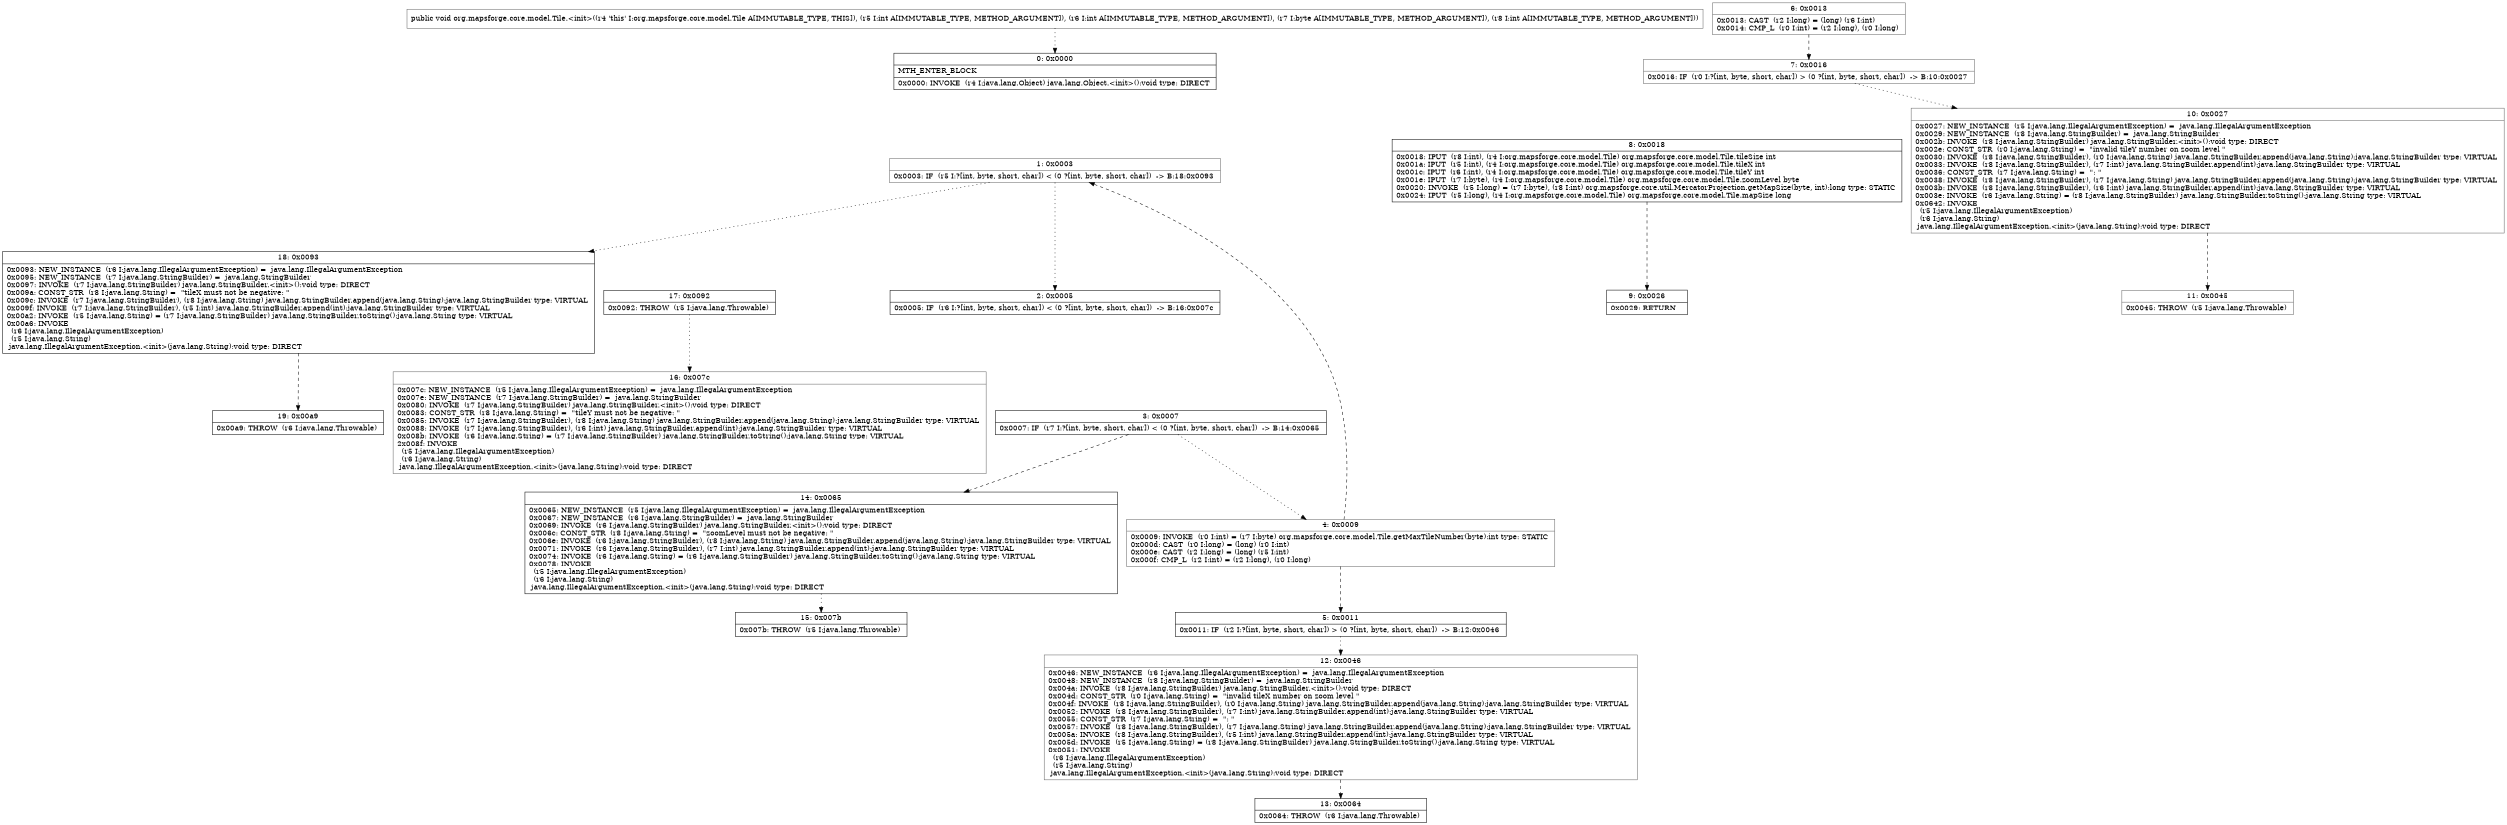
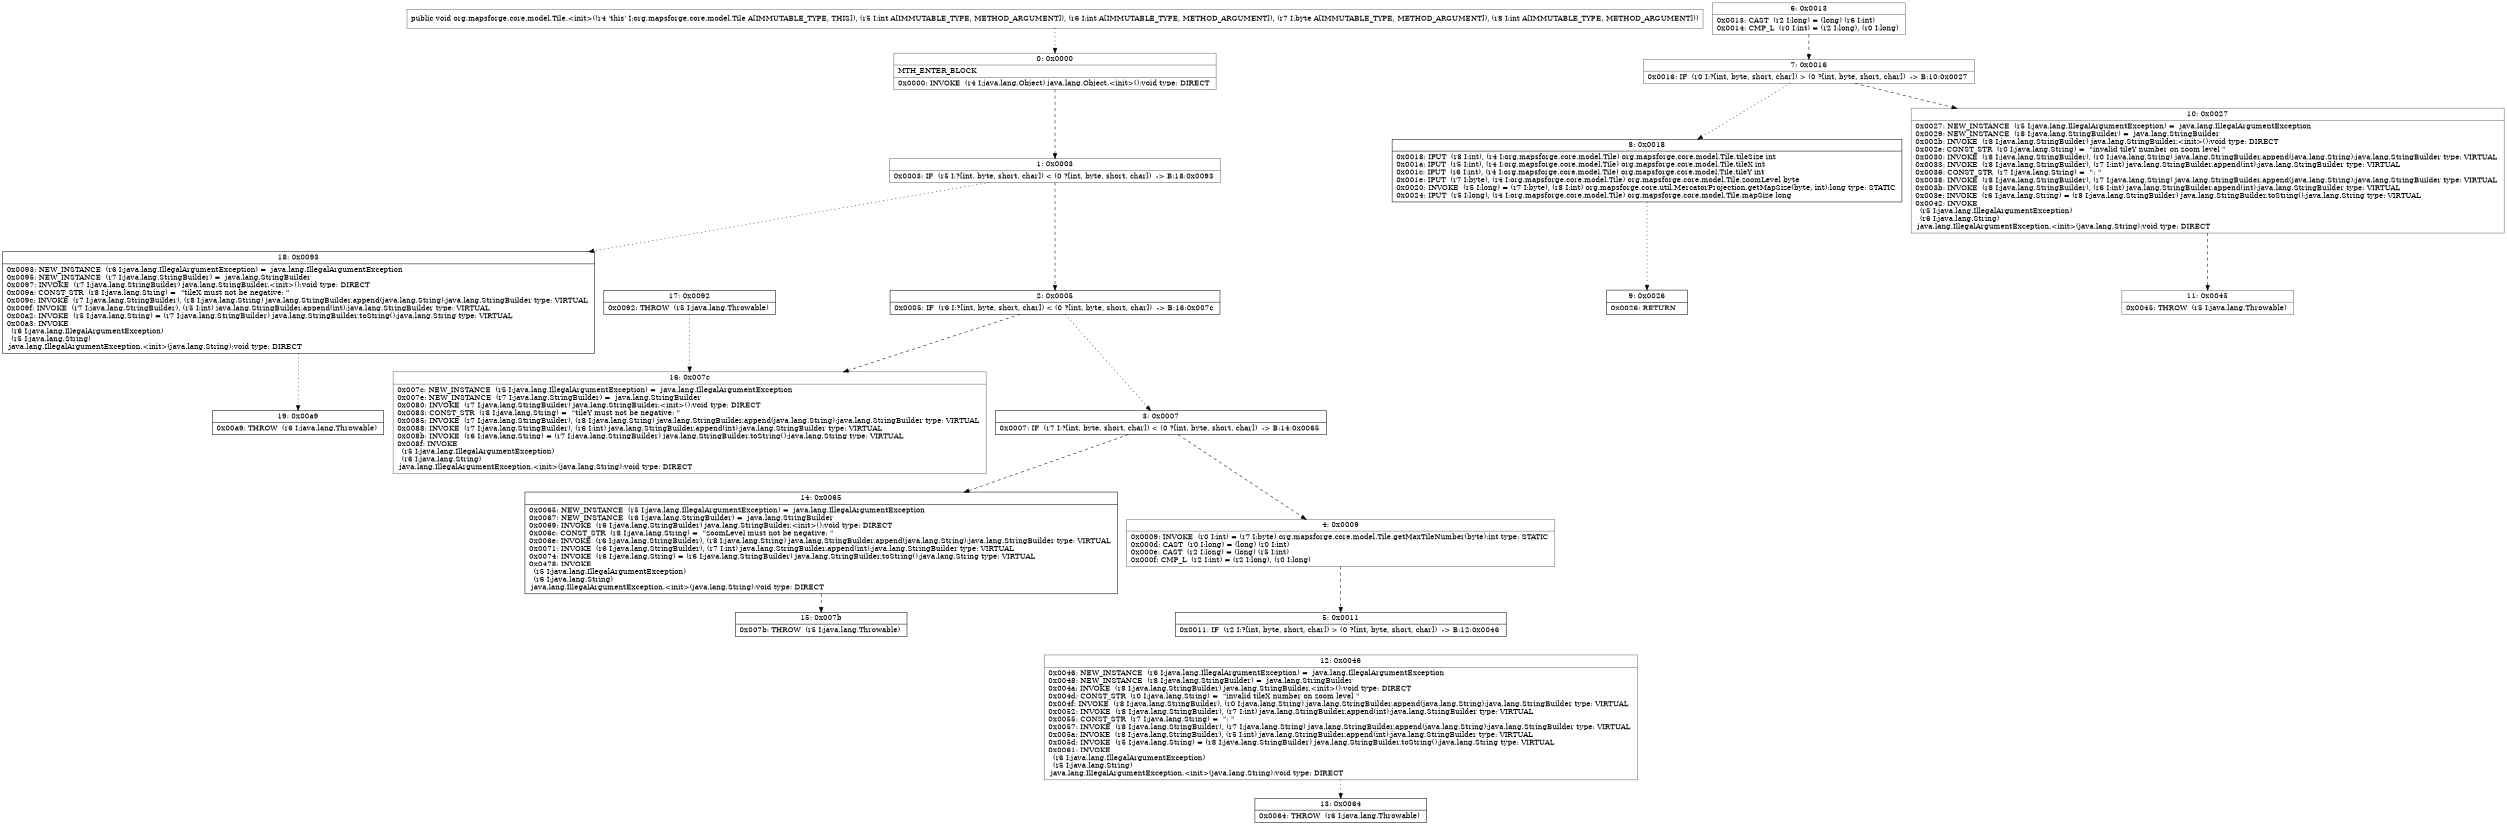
node "0: 0x0000": color black -> gray40
edge "7: 0x0016" -> "10: 0x0027": style dotted -> dashed
edge "7: 0x0016" -> "8: 0x0018": added
node "10: 0x0027": text "0x0642: INVOKE" -> "0x0042: INVOKE"
edge "1: 0x0003" -> "2: 0x0005": style dotted -> dashed
edge "8: 0x0018" -> "9: 0x0026": style dashed -> dotted
edge "4: 0x0009" -> "1: 0x0003": now "0: 0x0000" -> "1: 0x0003"
node "9: 0x0026": text "0x0029: RETURN" -> "0x0026: RETURN"
node "18: 0x0093": text "0x00a6: INVOKE" -> "0x00a3: INVOKE"
edge "2: 0x0005" -> "16: 0x007c": added
edge "2: 0x0005" -> "3: 0x0007": added
edge "18: 0x0093" -> "19: 0x00a9": style dashed -> dotted
node "16: 0x007c": text "2x008f: INVOKE" -> "0x008f: INVOKE"
edge "3: 0x0007" -> "4: 0x0009": style dotted -> dashed
node "14: 0x0065": text "0x0078: INVOKE" -> "0x0478: INVOKE"
edge "14: 0x0065" -> "15: 0x007b": style dotted -> dashed
edge "5: 0x0011" -> "12: 0x0046": removed
node "12: 0x0046": text "0x0051: INVOKE" -> "0x0061: INVOKE"
edge "12: 0x0046" -> "13: 0x0064": style dashed -> dotted
